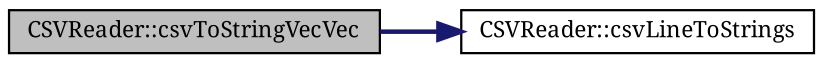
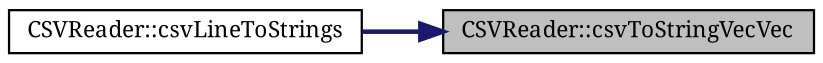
edge "CSVReader::csvToStringVecVec" -> "CSVReader::csvLineToStrings": reversed
